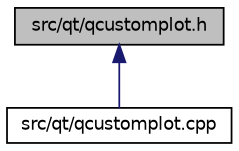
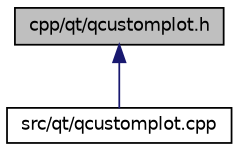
node "src/qt/qcustomplot.h": label "src/qt/qcustomplot.h" -> "cpp/qt/qcustomplot.h"
